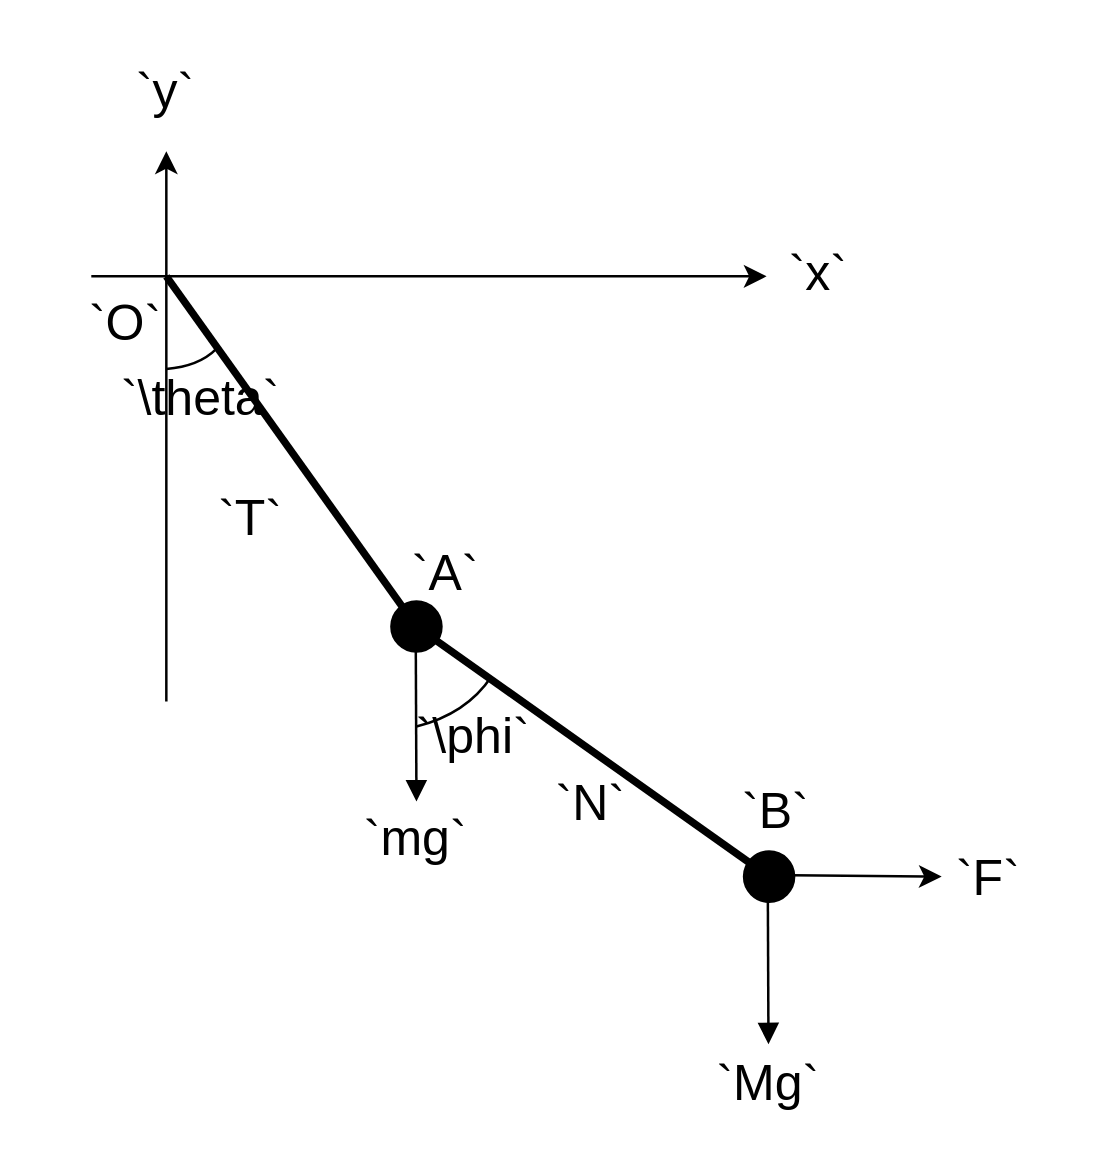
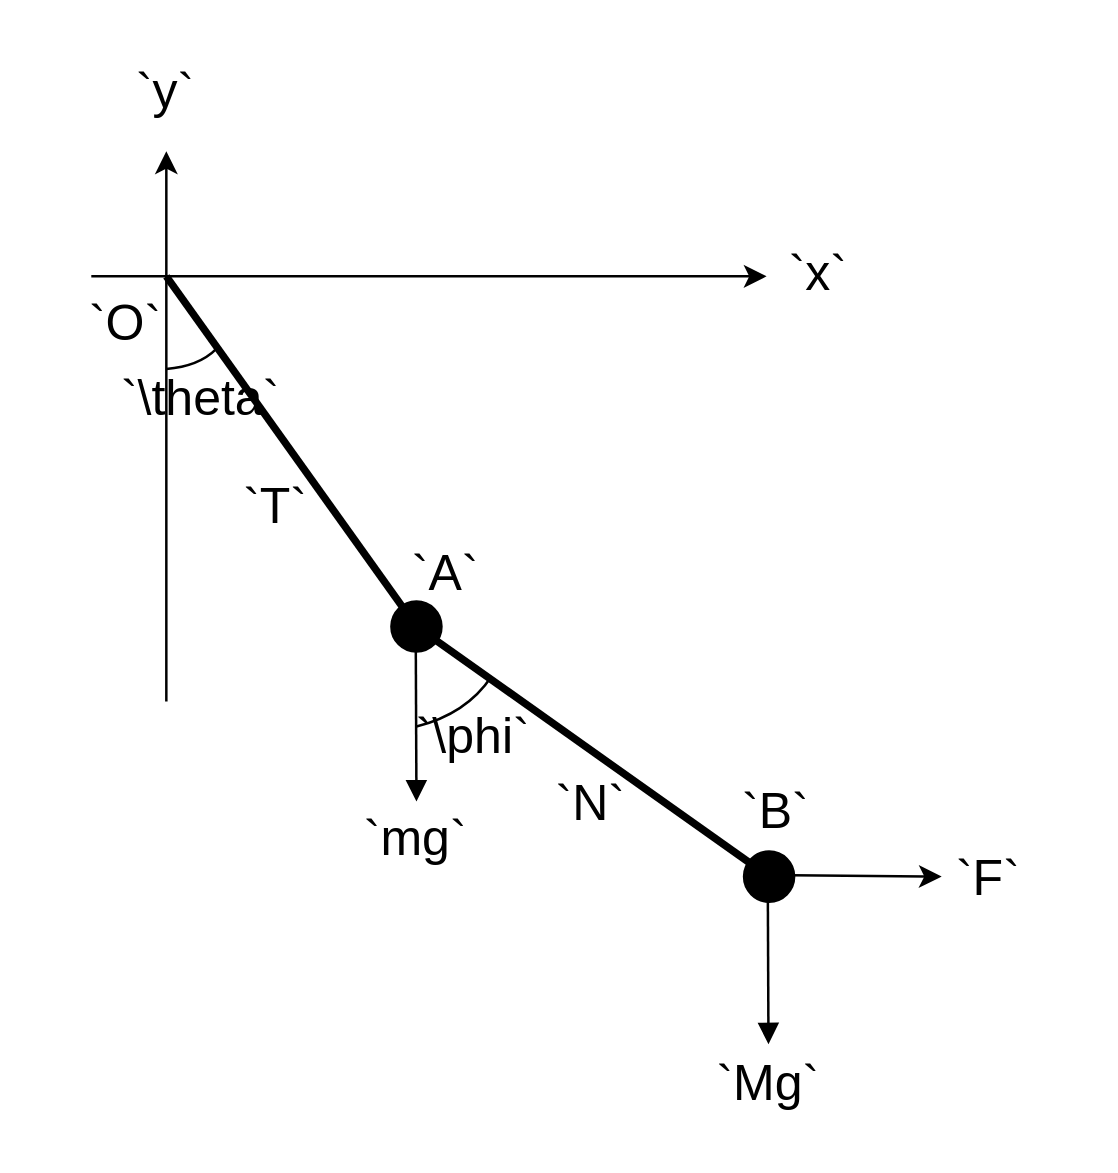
node "`T`": moved (251, 516) -> (276, 504)
